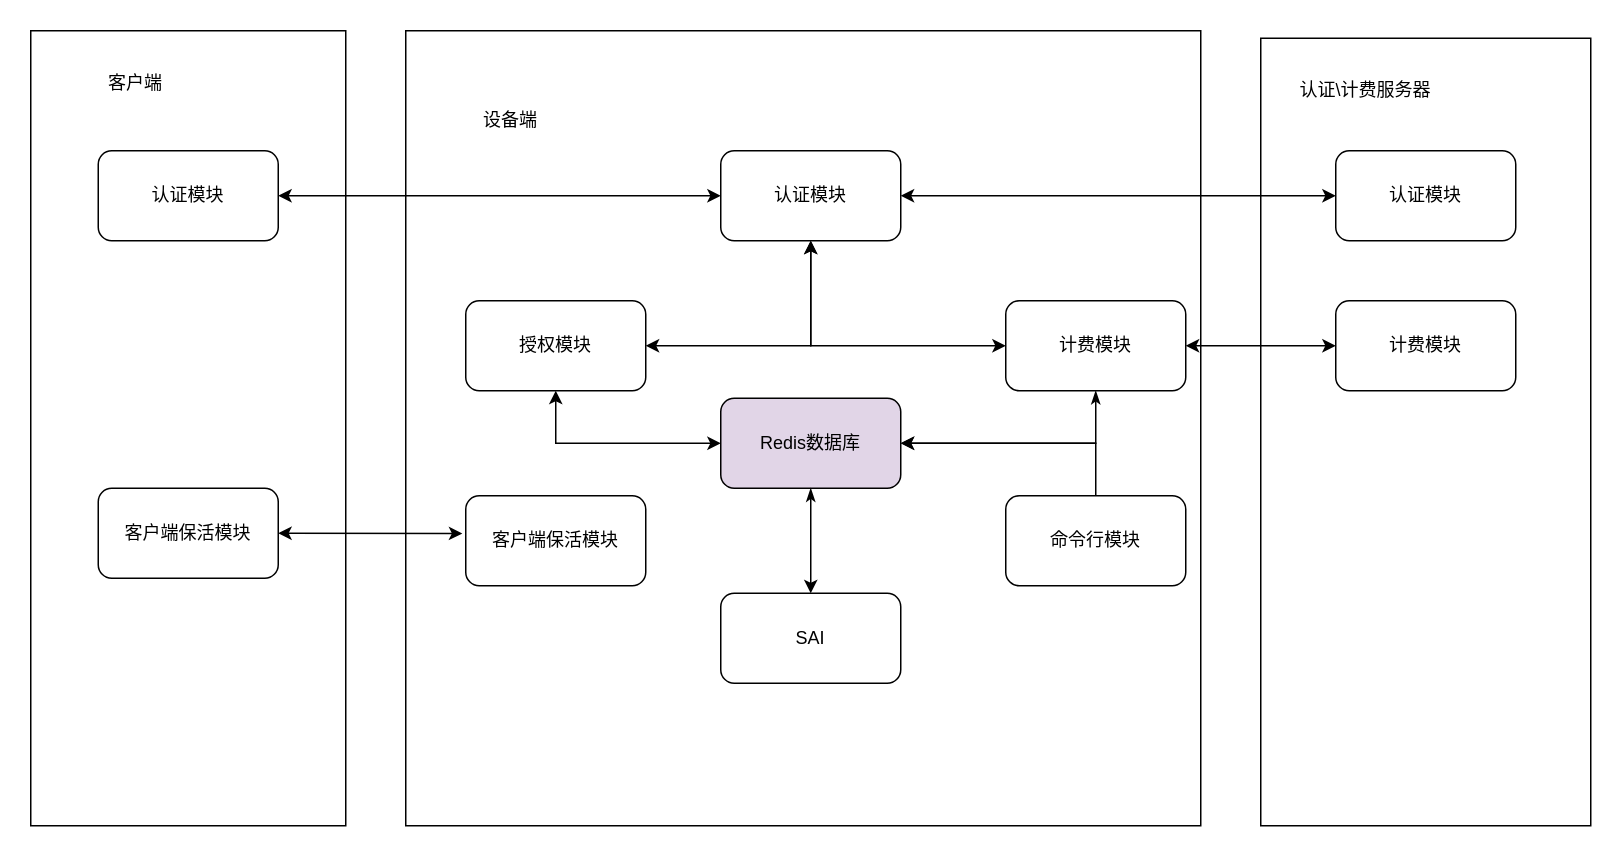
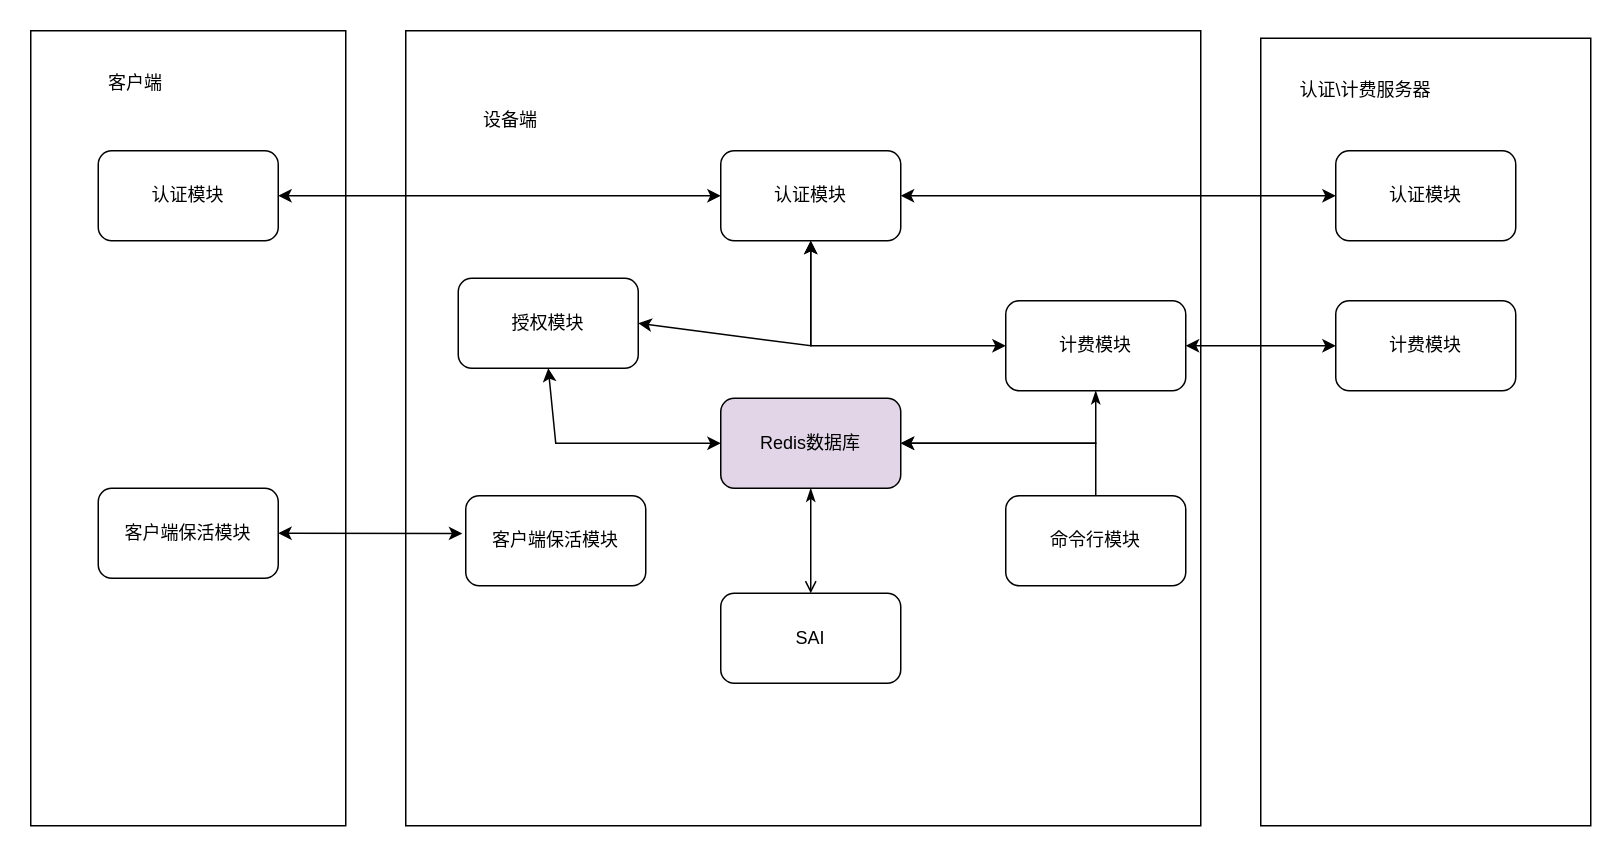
node "授权模块": moved (556, 346) -> (548, 323)
edge "Redis数据库" -- "SAI": arrowhead classic -> open
